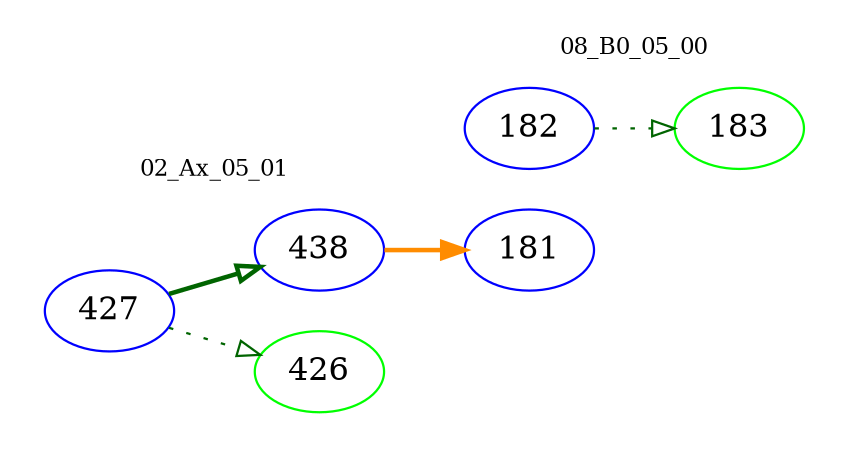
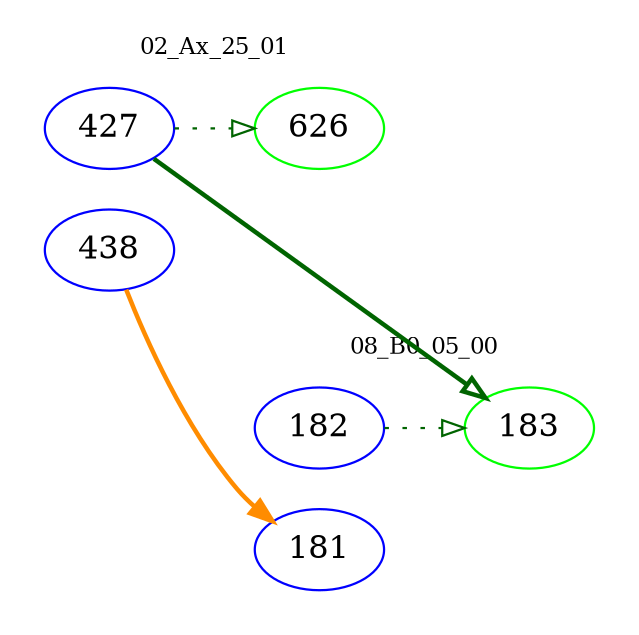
cluster "02_Ax_05_01": label "02_Ax_05_01" -> "02_Ax_25_01"
edge "427" -> "438": now "427" -> "183"
node "426": label "426" -> "626"
